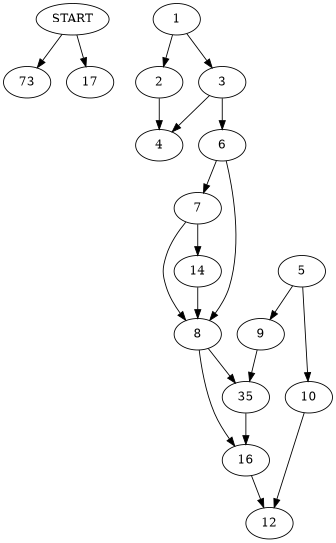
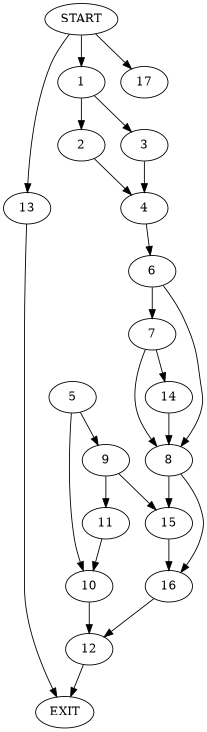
edge "START" -> "1": added
node "73": label "73" -> "13"
edge "3" -> "6": now "4" -> "6"
node "35": label "35" -> "15"
node "11": added
node "EXIT": added
